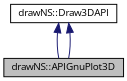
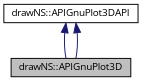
node "drawNS::Draw3DAPI": label "drawNS::Draw3DAPI" -> "drawNS::APIGnuPlot3DAPI"
